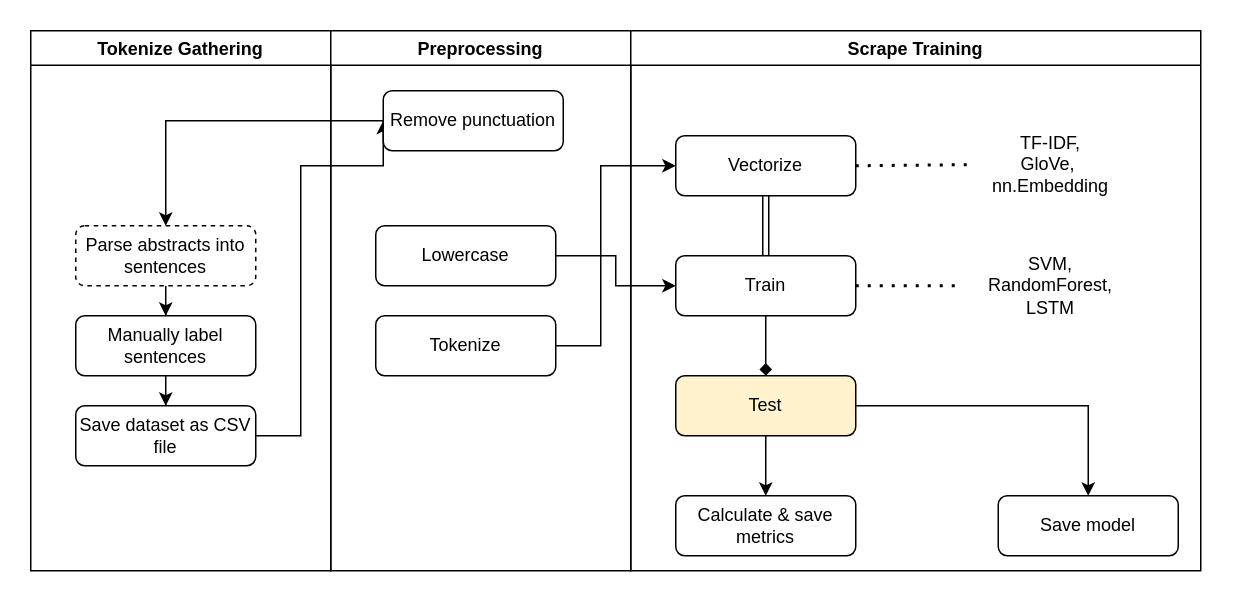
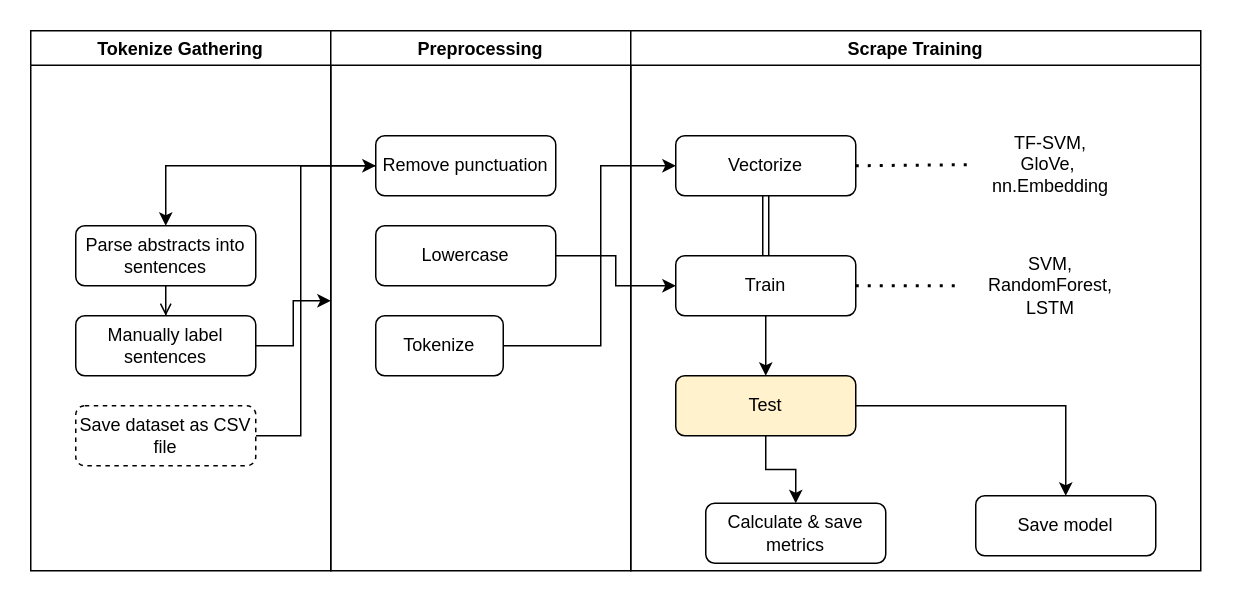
node "Remove punctuation": moved (473, 121) -> (466, 166)
node "TF-IDF, GloVe, nn.Embedding": label "TF-IDF, GloVe, nn.Embedding" -> "TF-SVM, GloVe, nn.Embedding"
node "Parse abstracts into sentences": style dashed -> solid
edge "Parse abstracts into sentences" -> "Manually label sentences": arrowhead classic -> open
node "Tokenize": size 180x60 -> 128x60
edge "Train" -> "Test": arrowhead diamond -> classic
edge "Manually label sentences" -> "Save dataset as CSV file": now "Manually label sentences" -> "Preprocessing"
node "Save dataset as CSV file": style solid -> dashed
node "Calculate & save metrics": moved (766, 526) -> (796, 533)
node "Save model": moved (1088, 526) -> (1066, 526)
